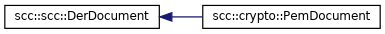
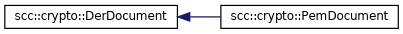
node "scc::scc::DerDocument": label "scc::scc::DerDocument" -> "scc::crypto::DerDocument"
